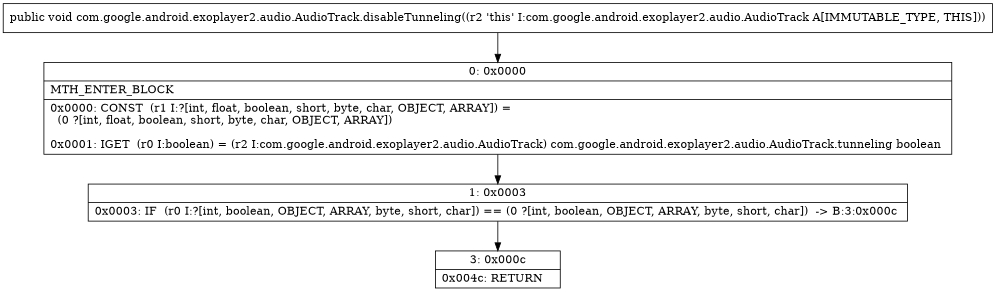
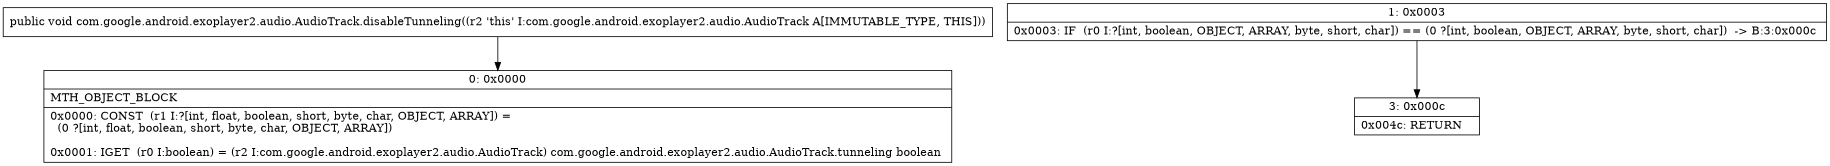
node "0: 0x0000": text "MTH_ENTER_BLOCK" -> "MTH_OBJECT_BLOCK"
edge "0: 0x0000" -> "1: 0x0003": removed
